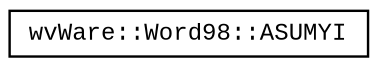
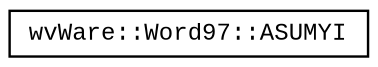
node "wvWare::Word98::ASUMYI": label "wvWare::Word98::ASUMYI" -> "wvWare::Word97::ASUMYI"
